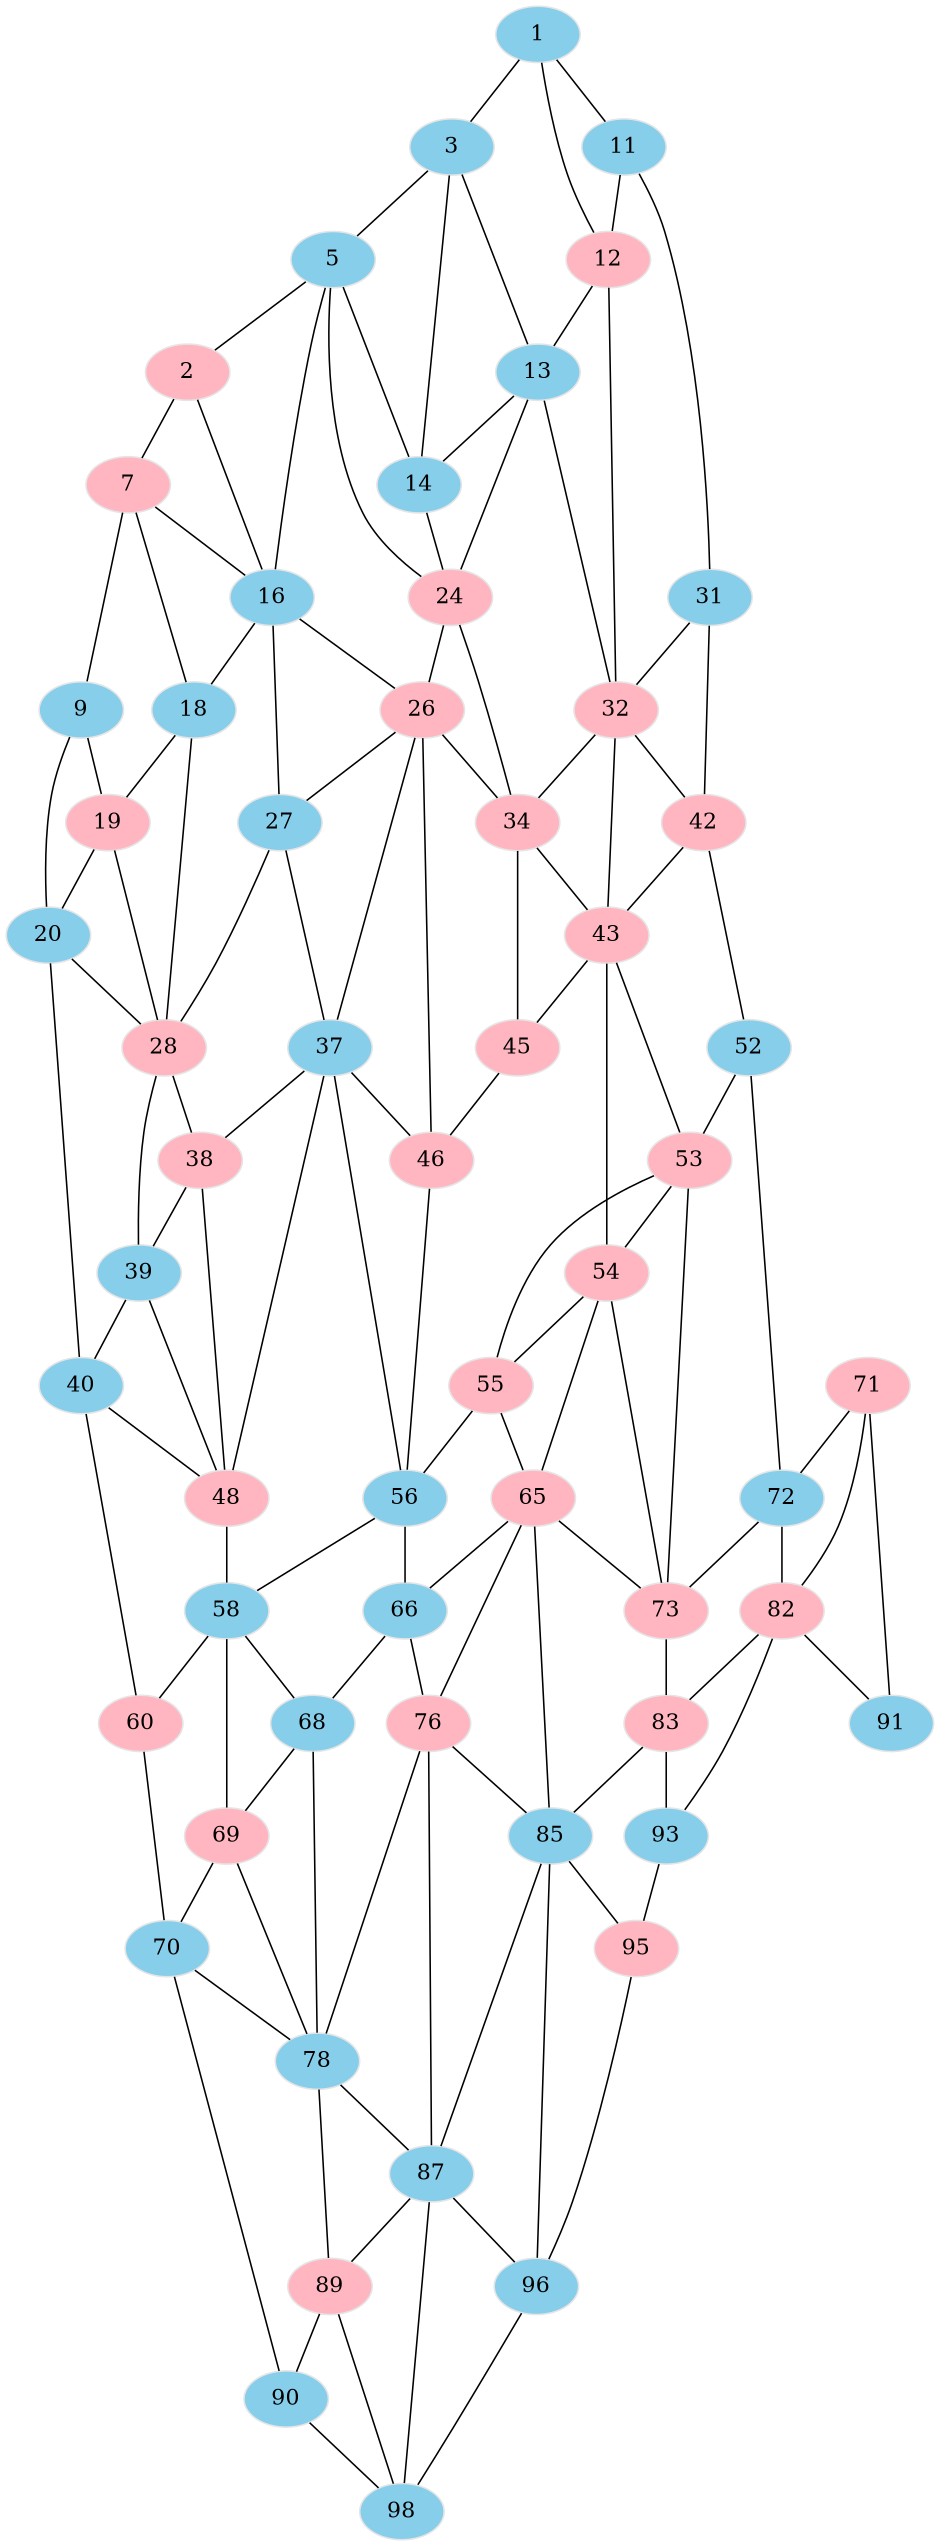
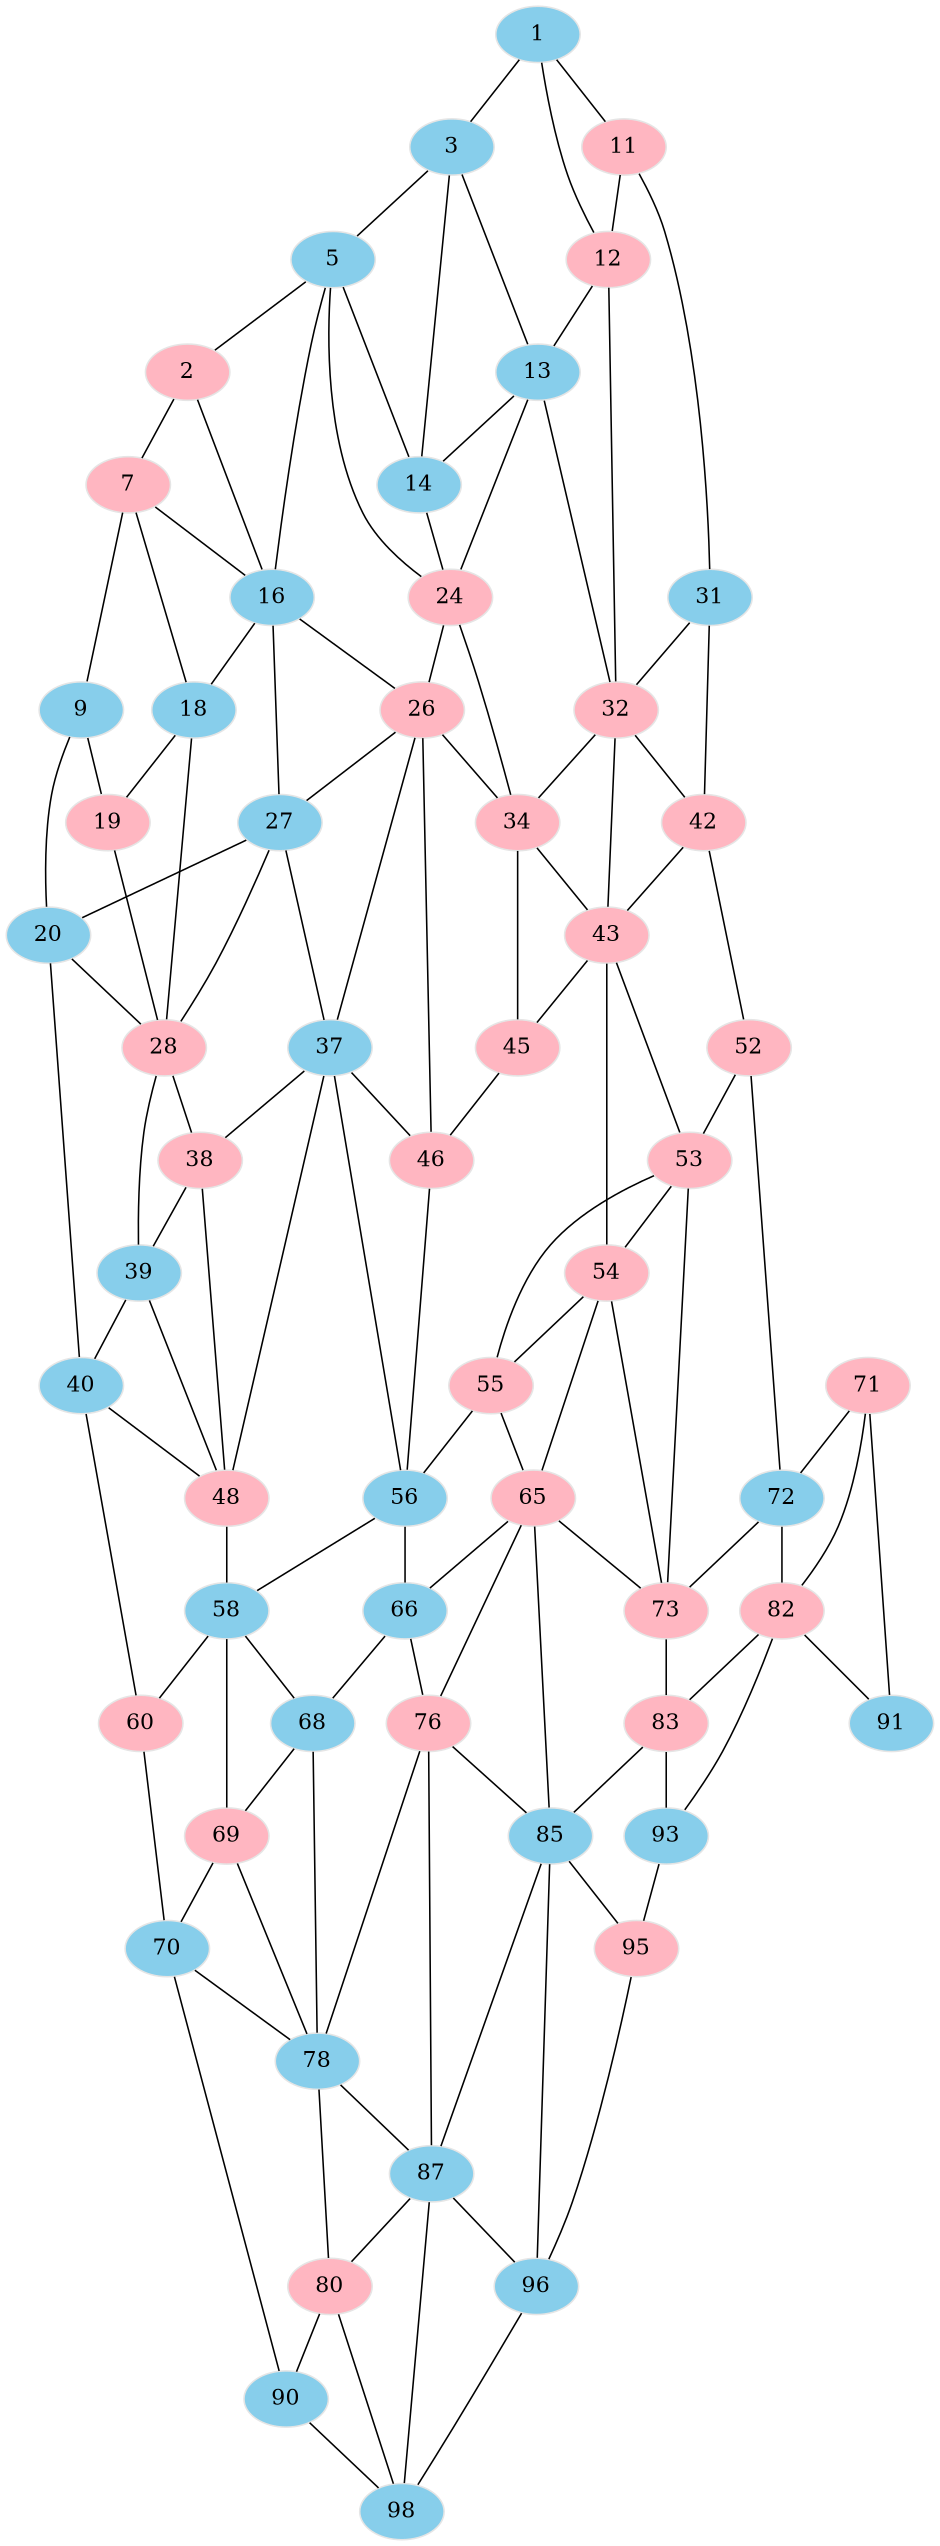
node "11": fillcolor skyblue -> lightpink
edge "19" -- "20": now "27" -- "20"
node "52": fillcolor skyblue -> lightpink
node "89": label "89" -> "80"
